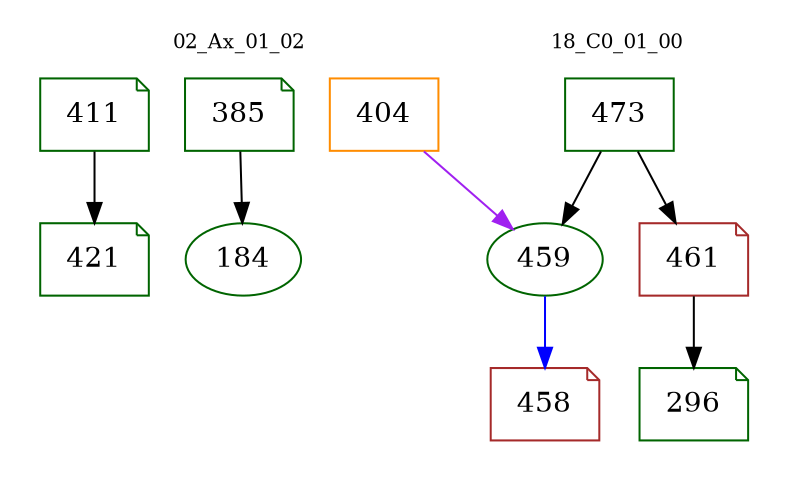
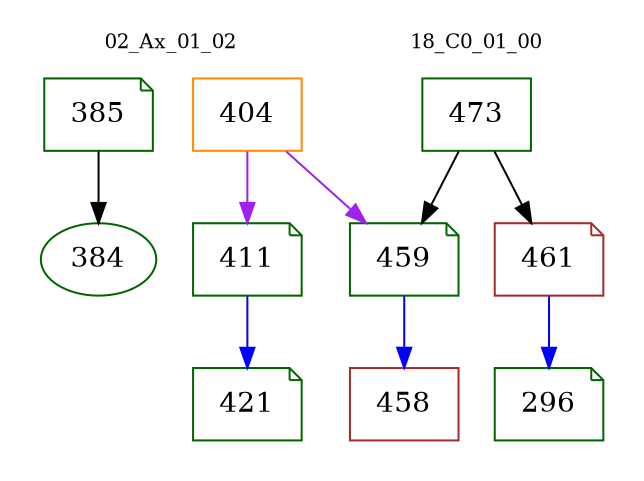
edge "411" -> "421": color black -> blue
edge "404" -> "411": added
node "184": label "184" -> "384"
node "459": shape ellipse -> note
edge "461" -> "296": color black -> blue
node "458": shape note -> box
